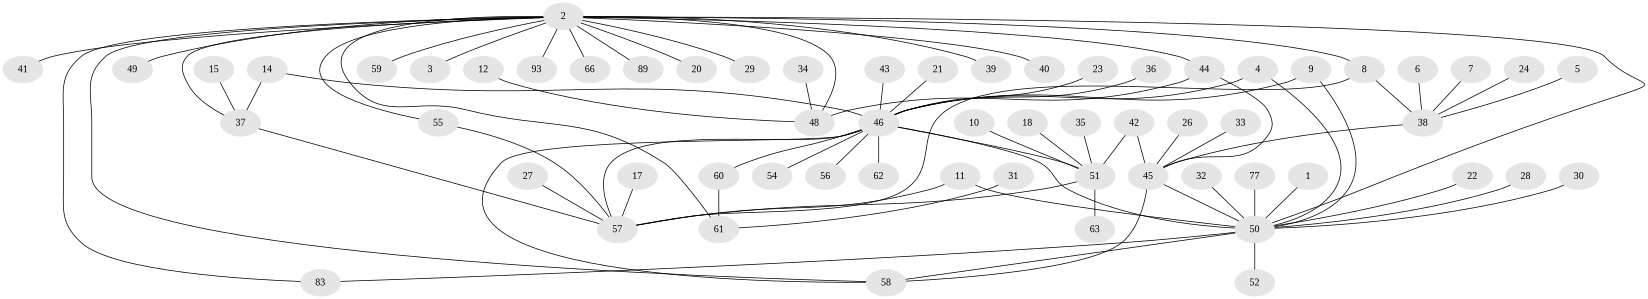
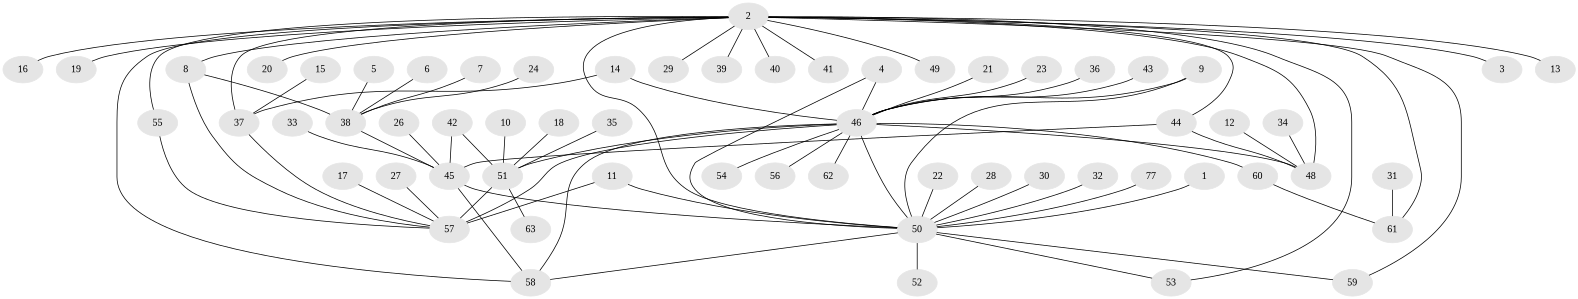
node "93": label "93" -> "13"
node "66": label "66" -> "16"
node "89": label "89" -> "19"
edge "46" -- "48": added
edge "50" -- "59": added
node "83": label "83" -> "53"
